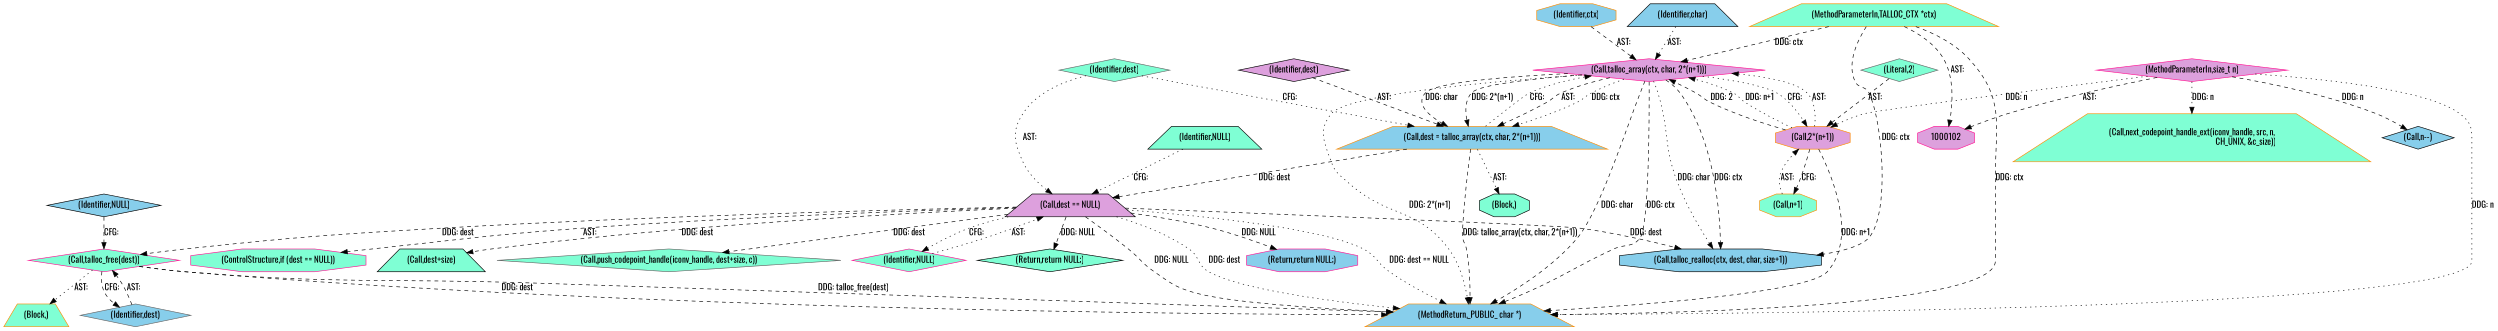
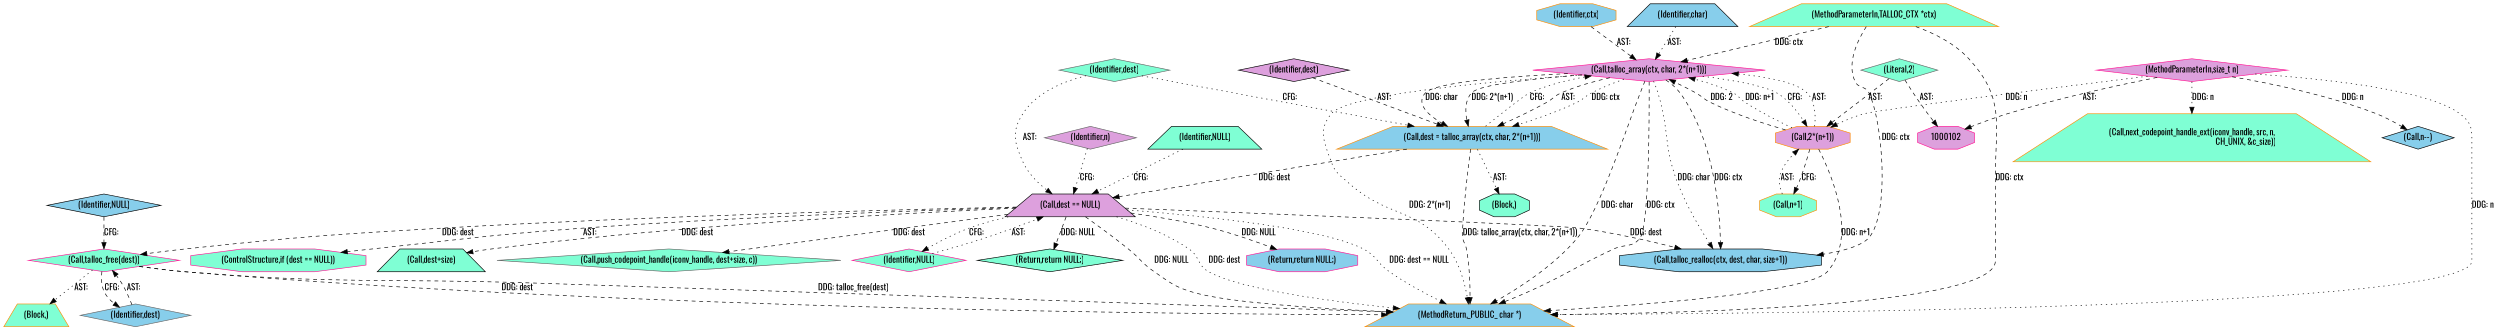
edge "(MethodParameterIn,TALLOC_CTX *ctx)" -> "1000102": now "(Literal,2)" -> "1000102"
node "(Identifier,n)": added
